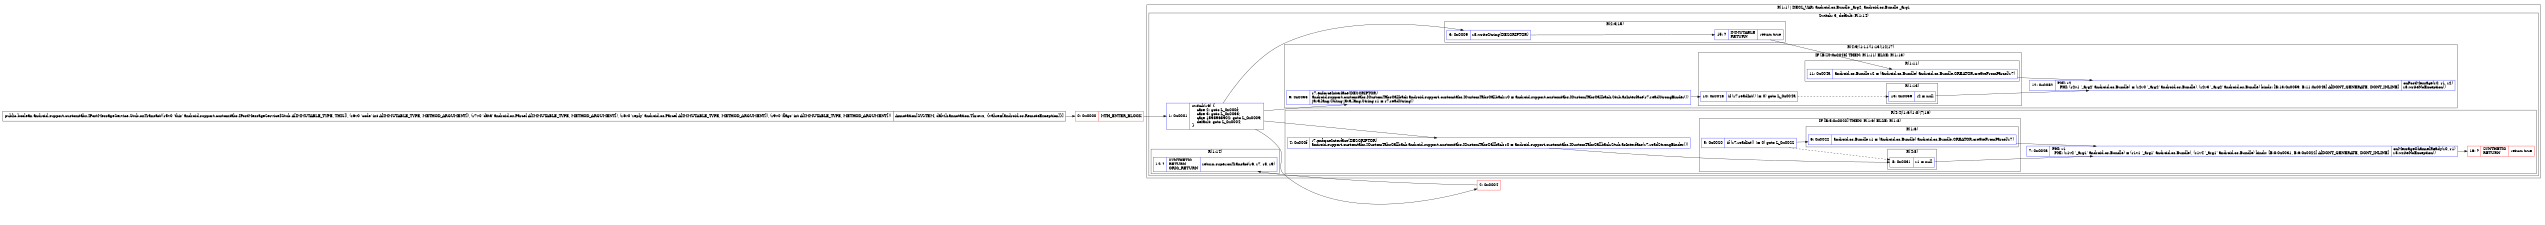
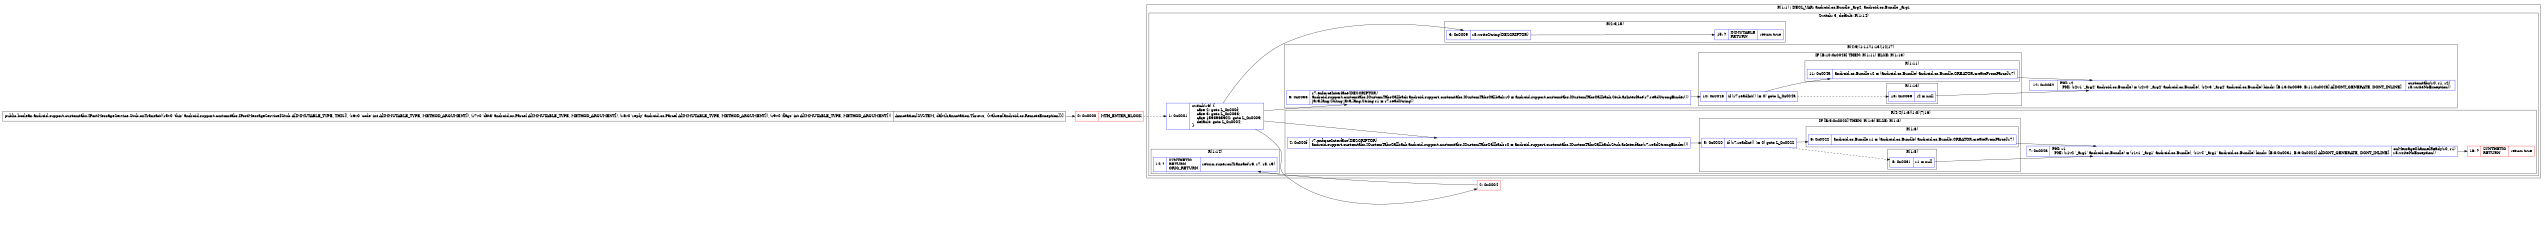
edge "15: ?" -> "11: 0x004a": now "10: 0x0048" -> "11: 0x004a"
node "12: 0x0052": text "onPostMessage(r0, r1, r2)" -> "customtabs(r0, r1, r2)"
edge "0: 0x0000" -> "1: 0x0001": style solid -> dashed
cluster "R(4:8)": label "R(4:8)" -> "R(1:8)"
edge "4: 0x000f" -> "8: 0x0031": now "4: 0x000f" -> "5: 0x0020"
